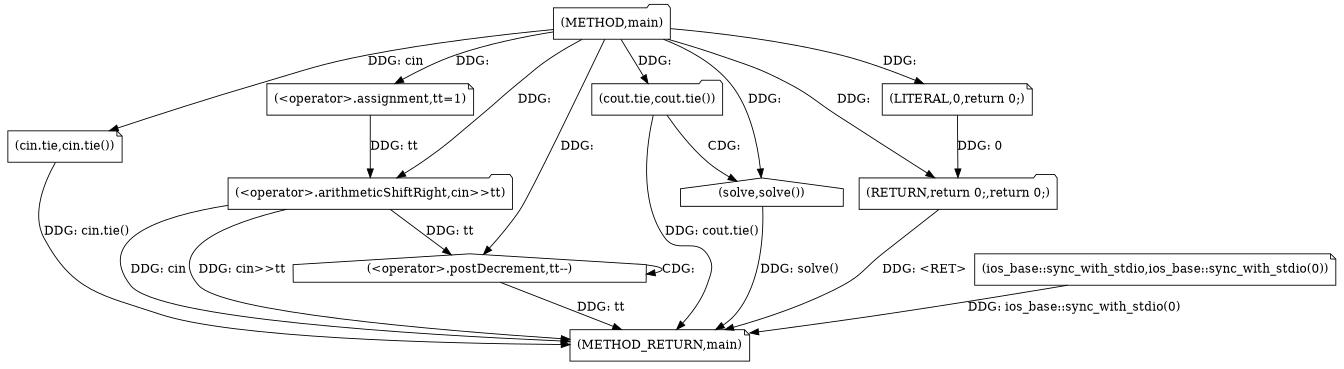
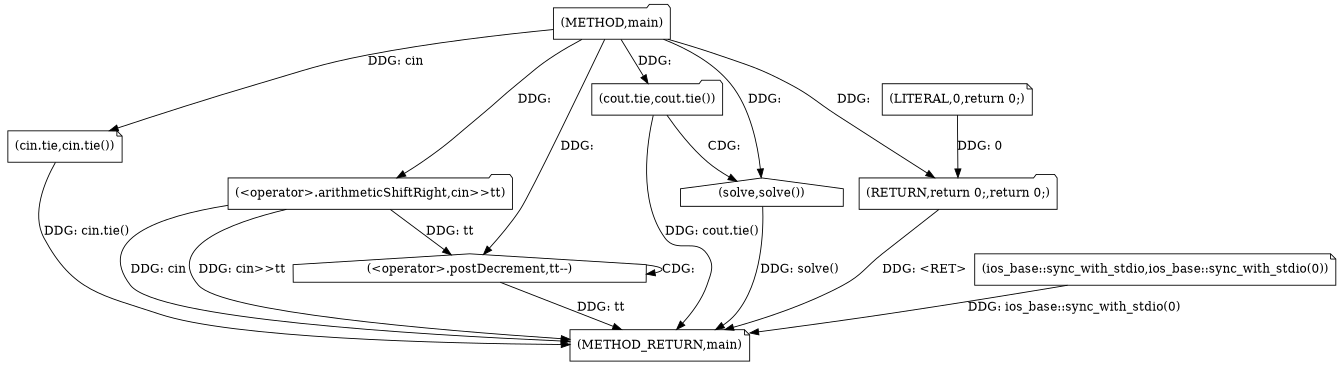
edge "(METHOD,main)" -> "(LITERAL,0,return 0;)": removed, label "DDG:"
node "(<operator>.assignment,tt=1)": removed
